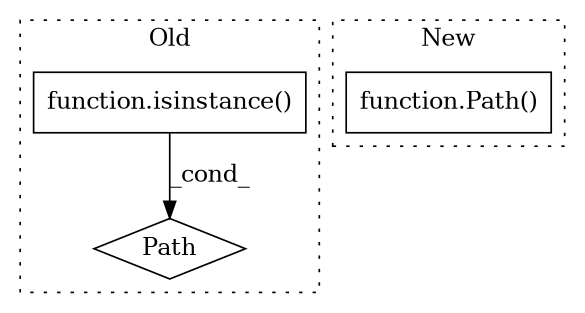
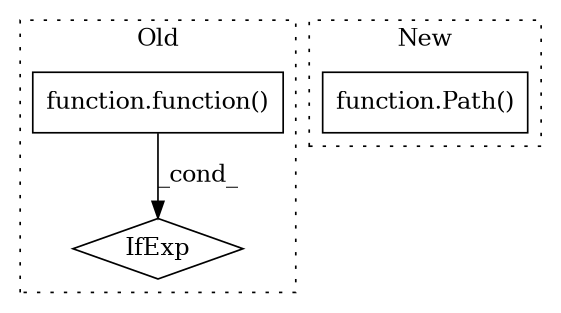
node "function.isinstance()": label "function.isinstance()" -> "function.function()"
node "Path": label "Path" -> "IfExp"
